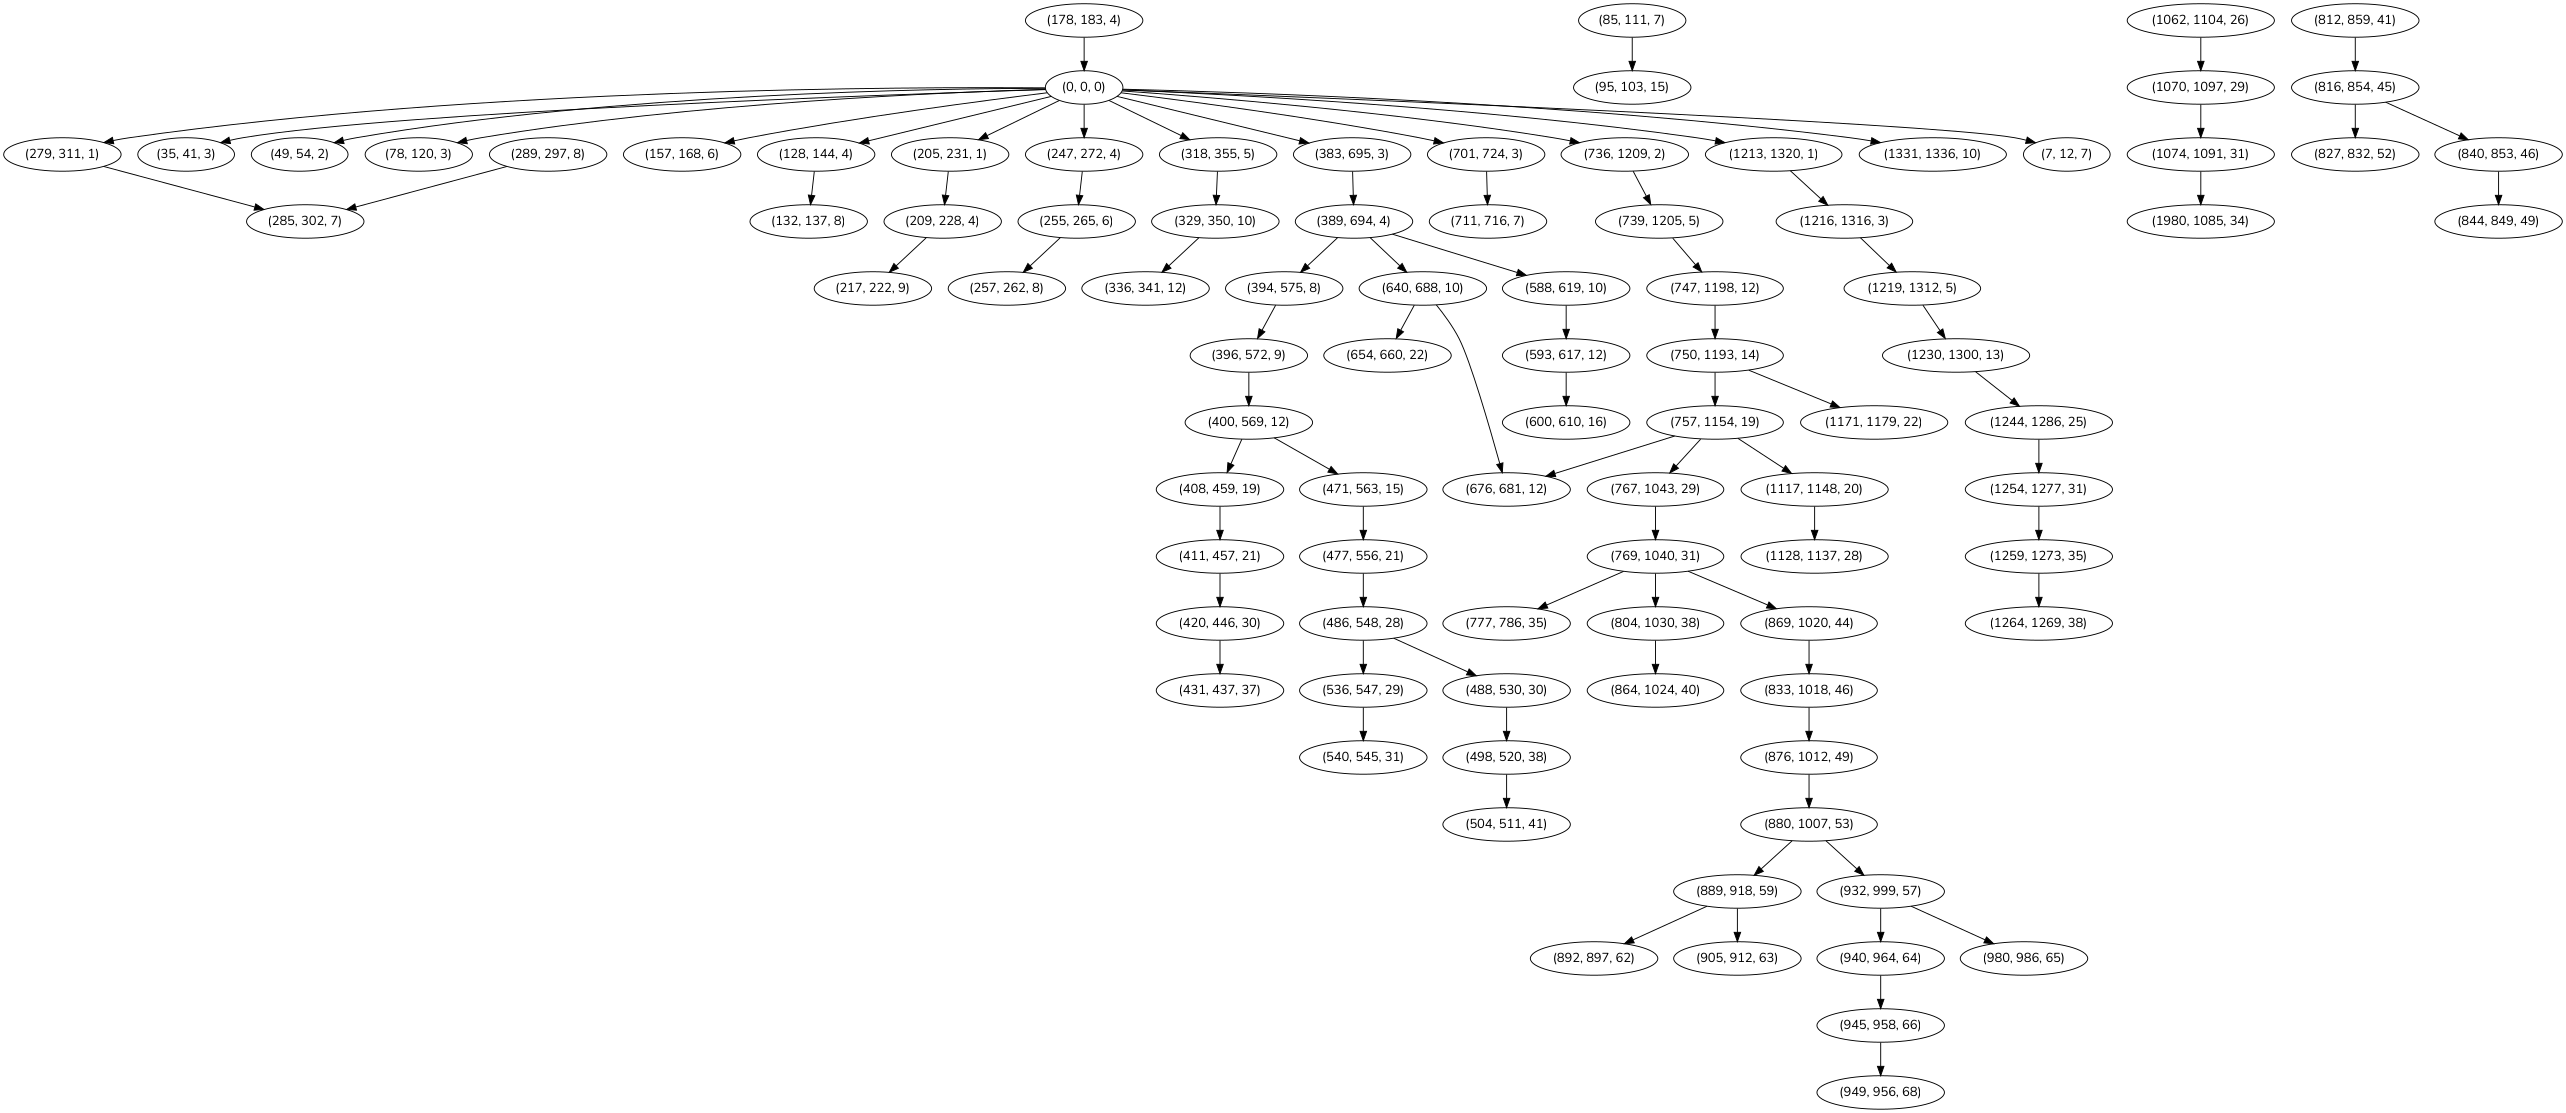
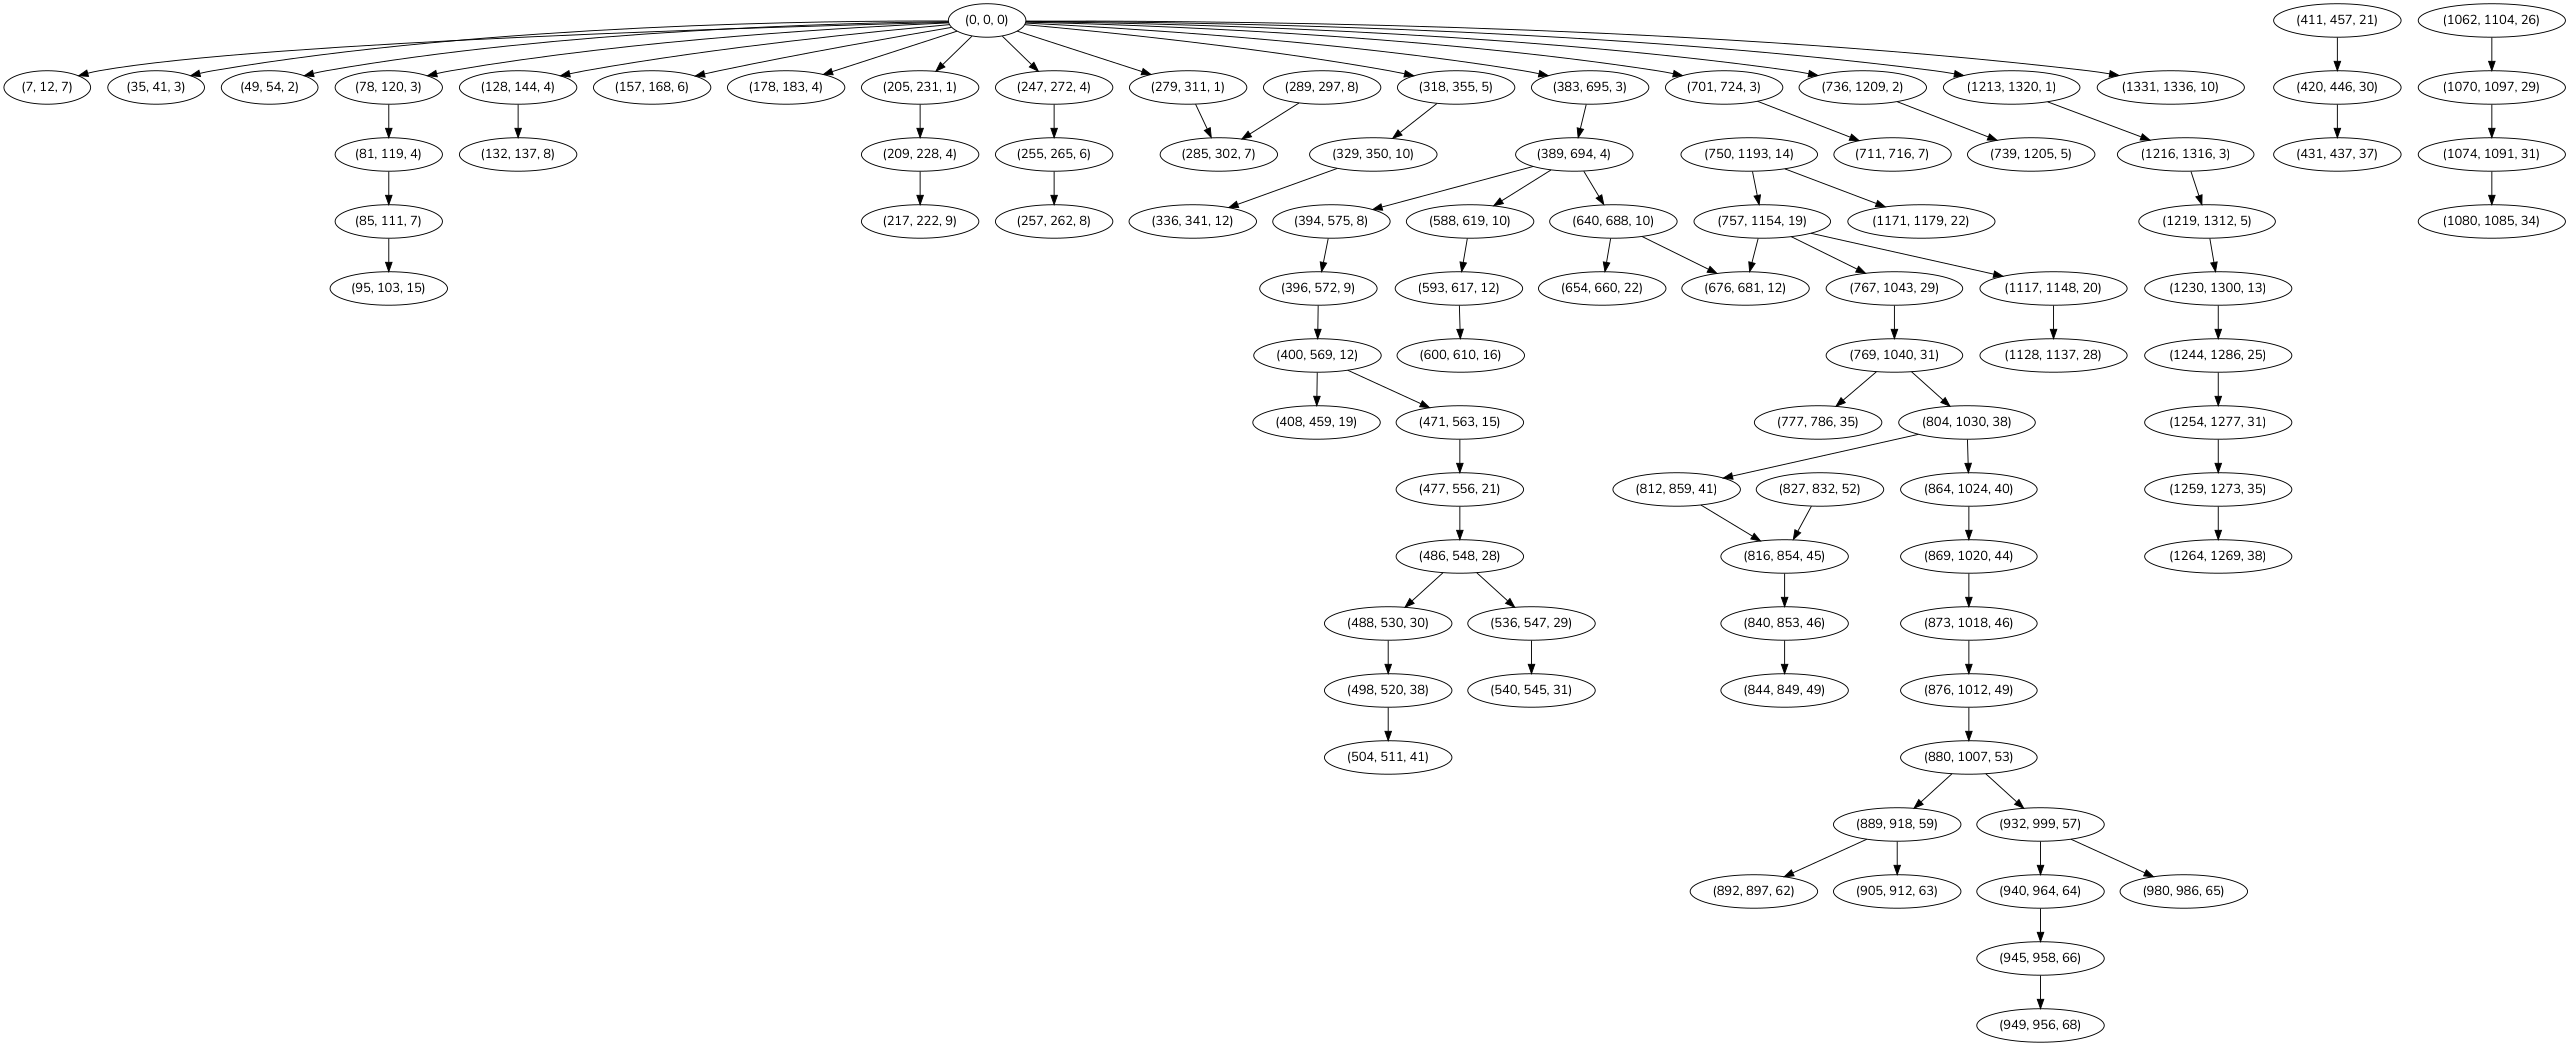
edge "(178, 183, 4)" -> "(0, 0, 0)": reversed
edge "(816, 854, 45)" -> "(827, 832, 52)": reversed
node "(81, 119, 4)": added
node "(1980, 1085, 34)": label "(1980, 1085, 34)" -> "(1080, 1085, 34)"
node "(747, 1198, 12)": removed
edge "(804, 1030, 38)" -> "(812, 859, 41)": added
edge "(408, 459, 19)" -> "(411, 457, 21)": removed
edge "(769, 1040, 31)" -> "(869, 1020, 44)": now "(864, 1024, 40)" -> "(869, 1020, 44)"
node "(833, 1018, 46)": label "(833, 1018, 46)" -> "(873, 1018, 46)"
